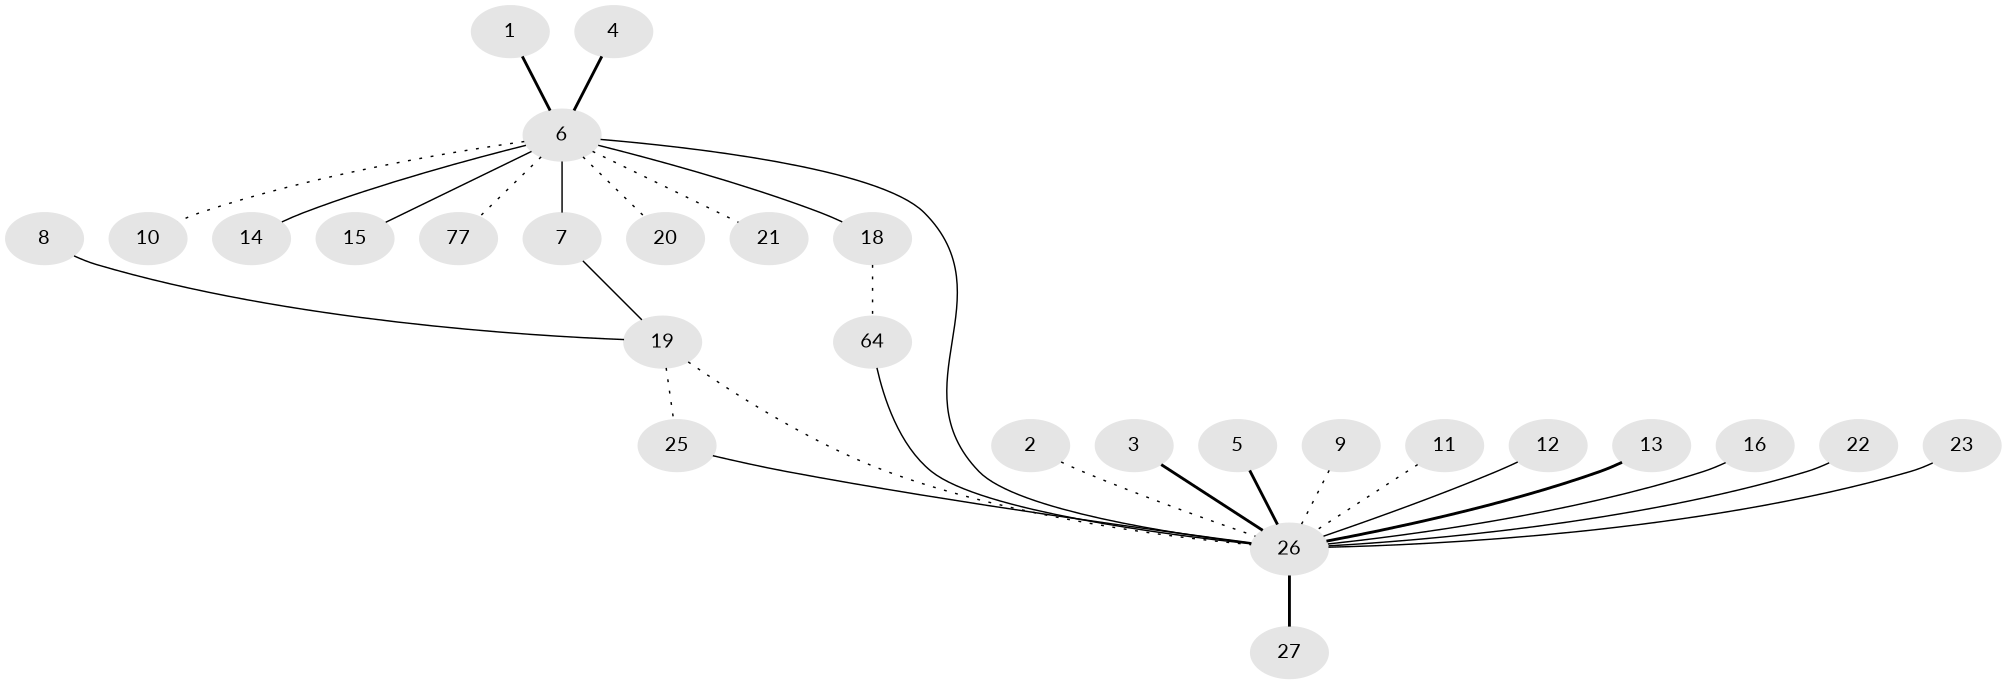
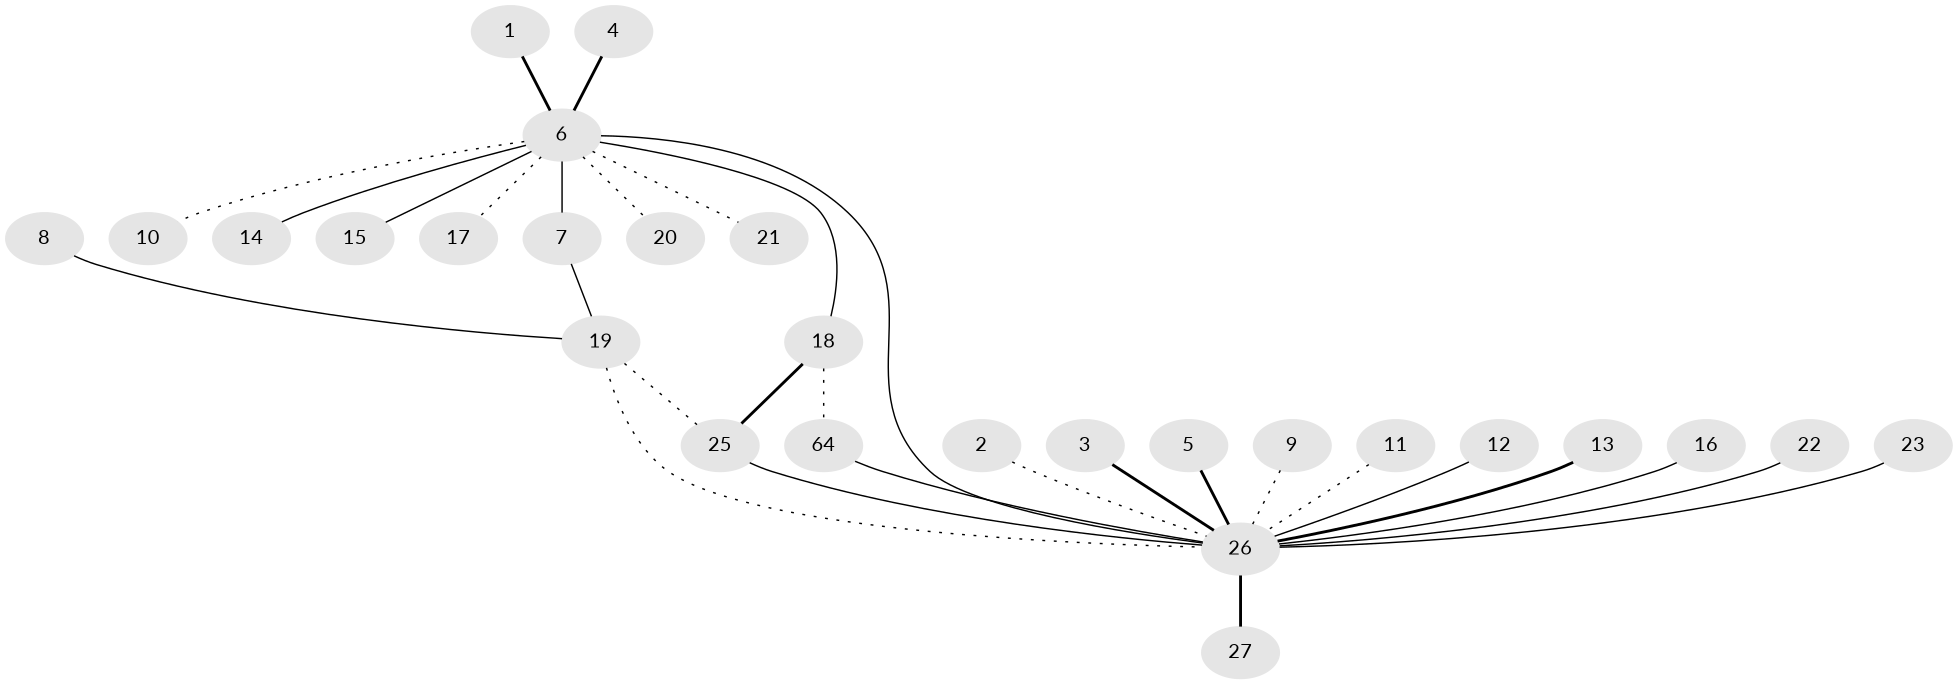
node "77": label "77" -> "17"
edge "18" -- "25": added
